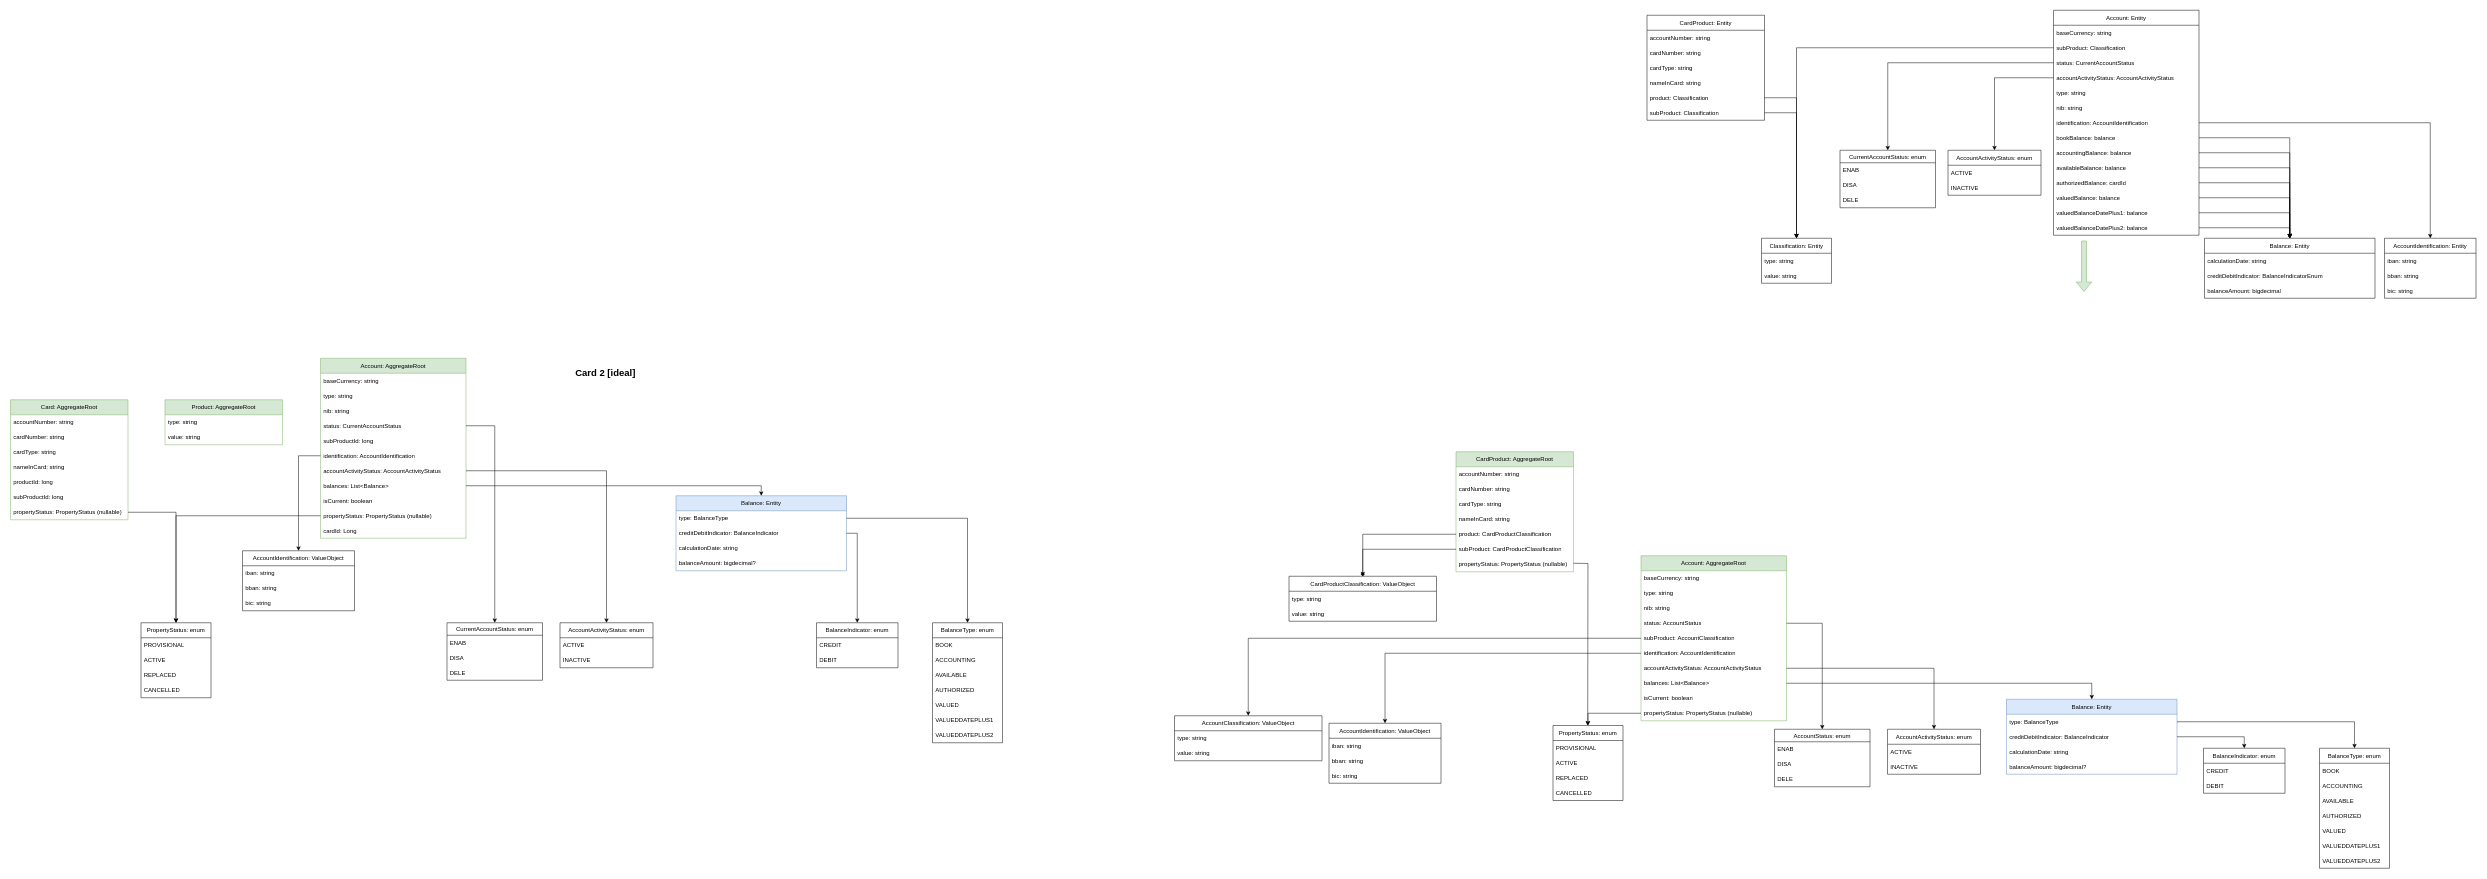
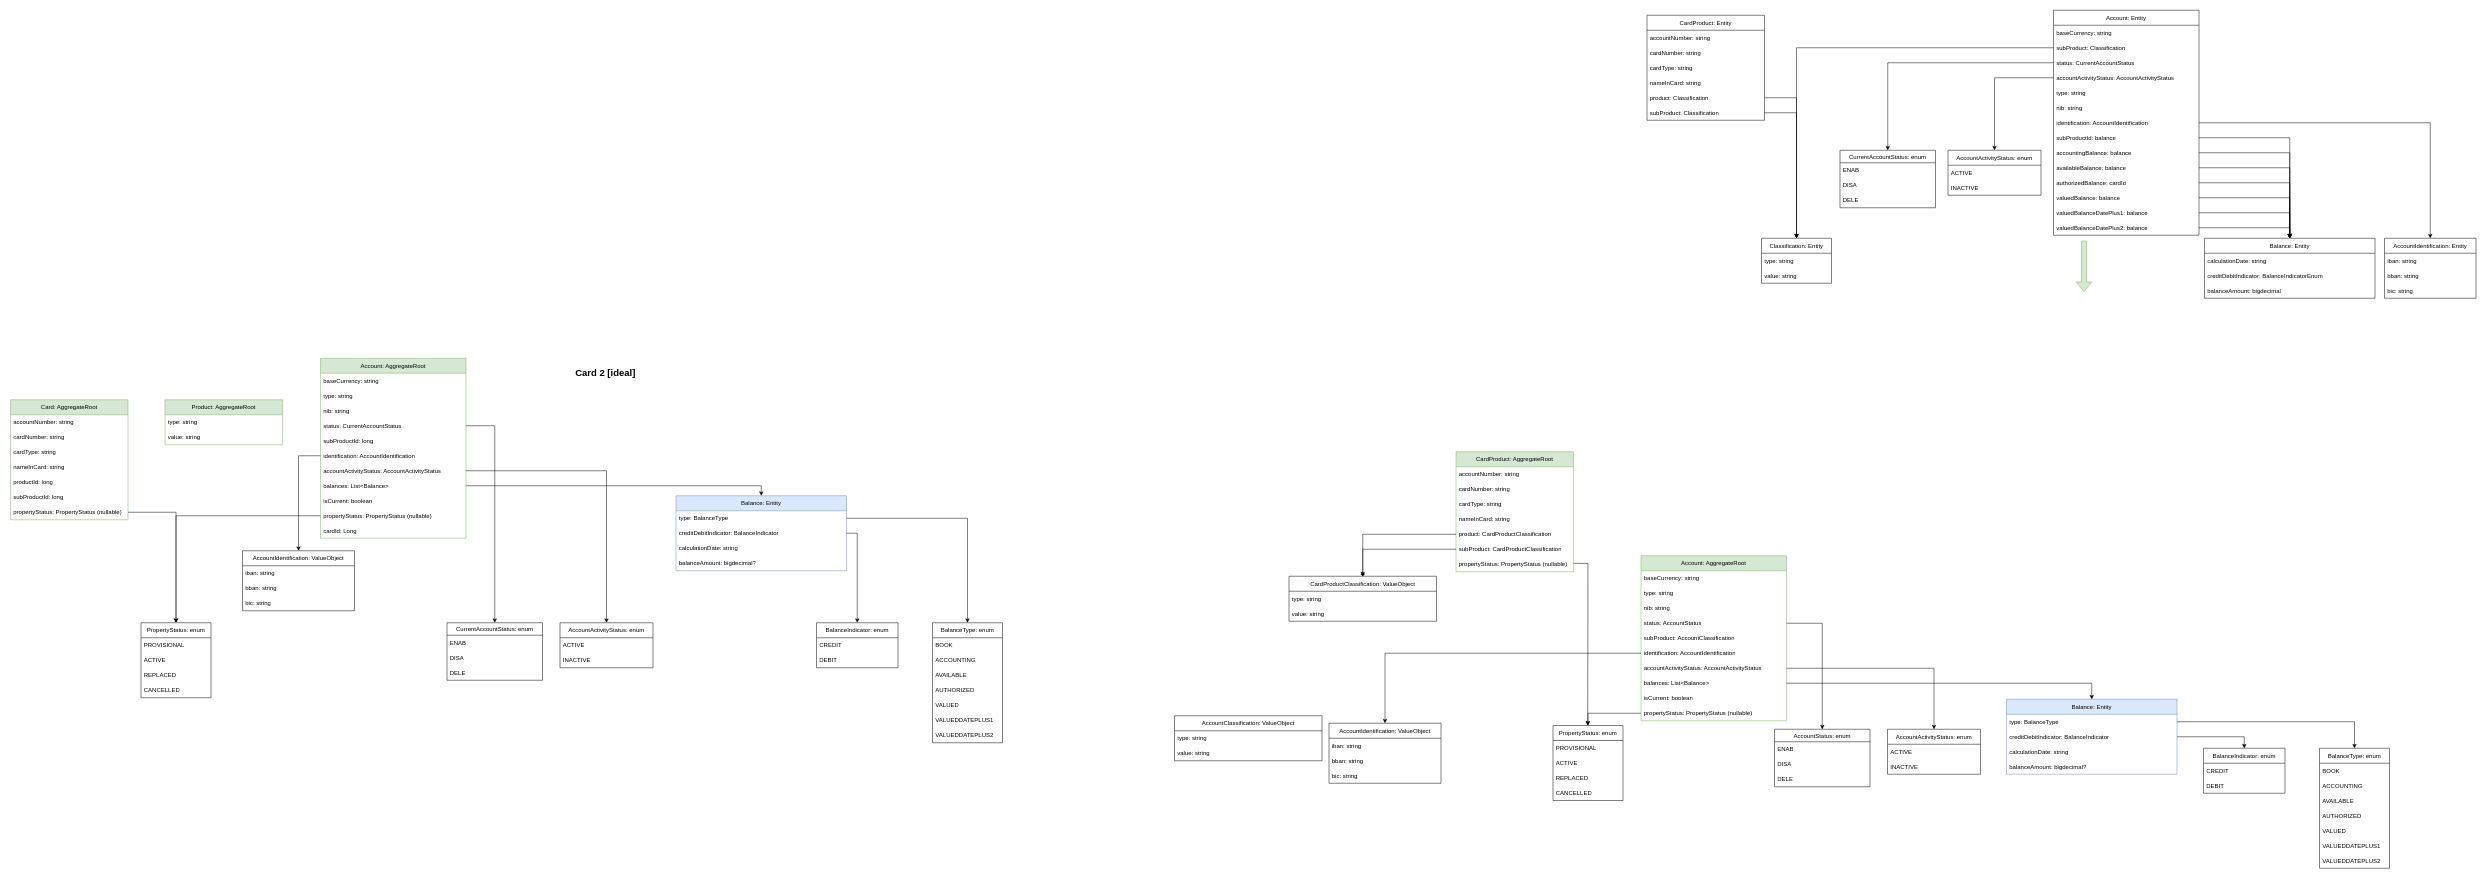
node "bookBalance: balance": label "bookBalance: balance" -> "subProductId: balance"
edge "subProduct: AccountClassification" -> "AccountClassification: ValueObject": removed
